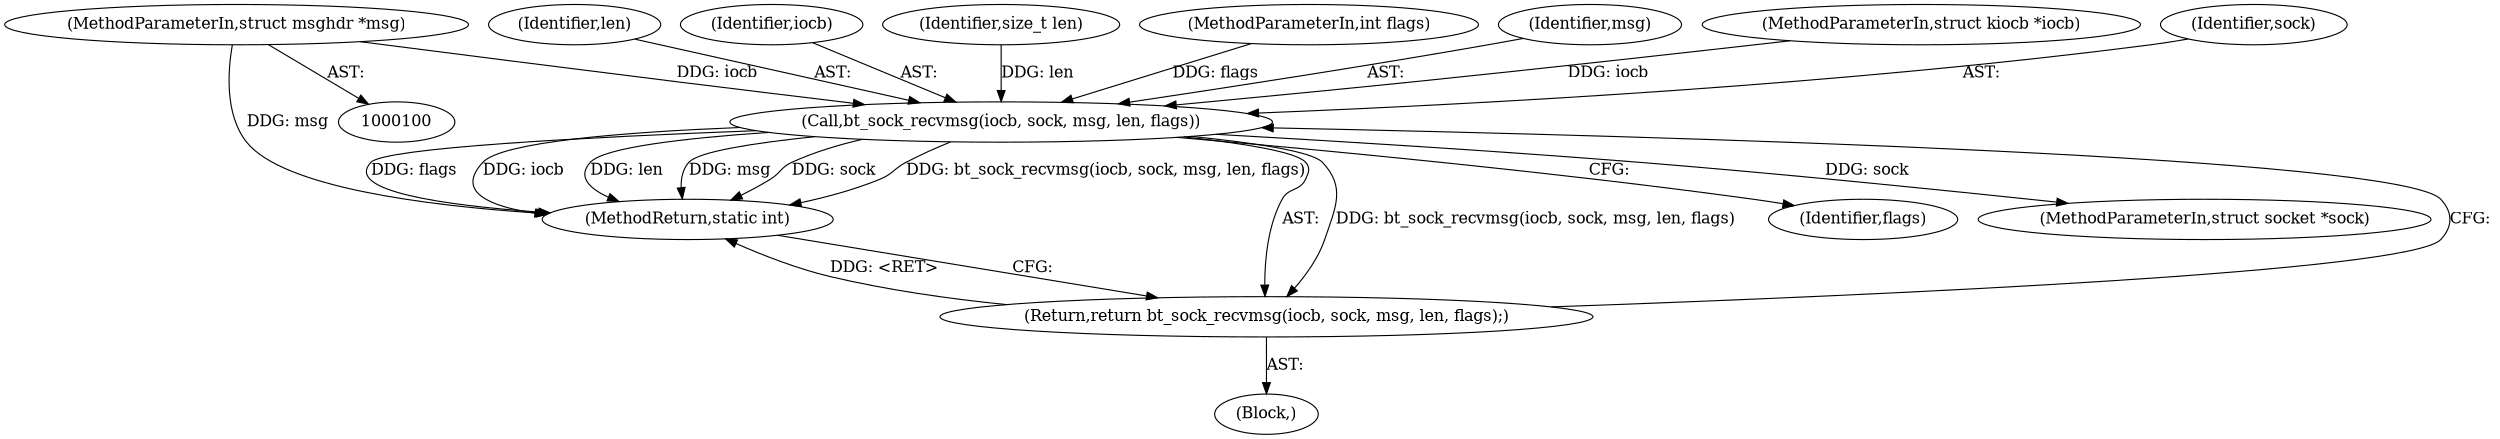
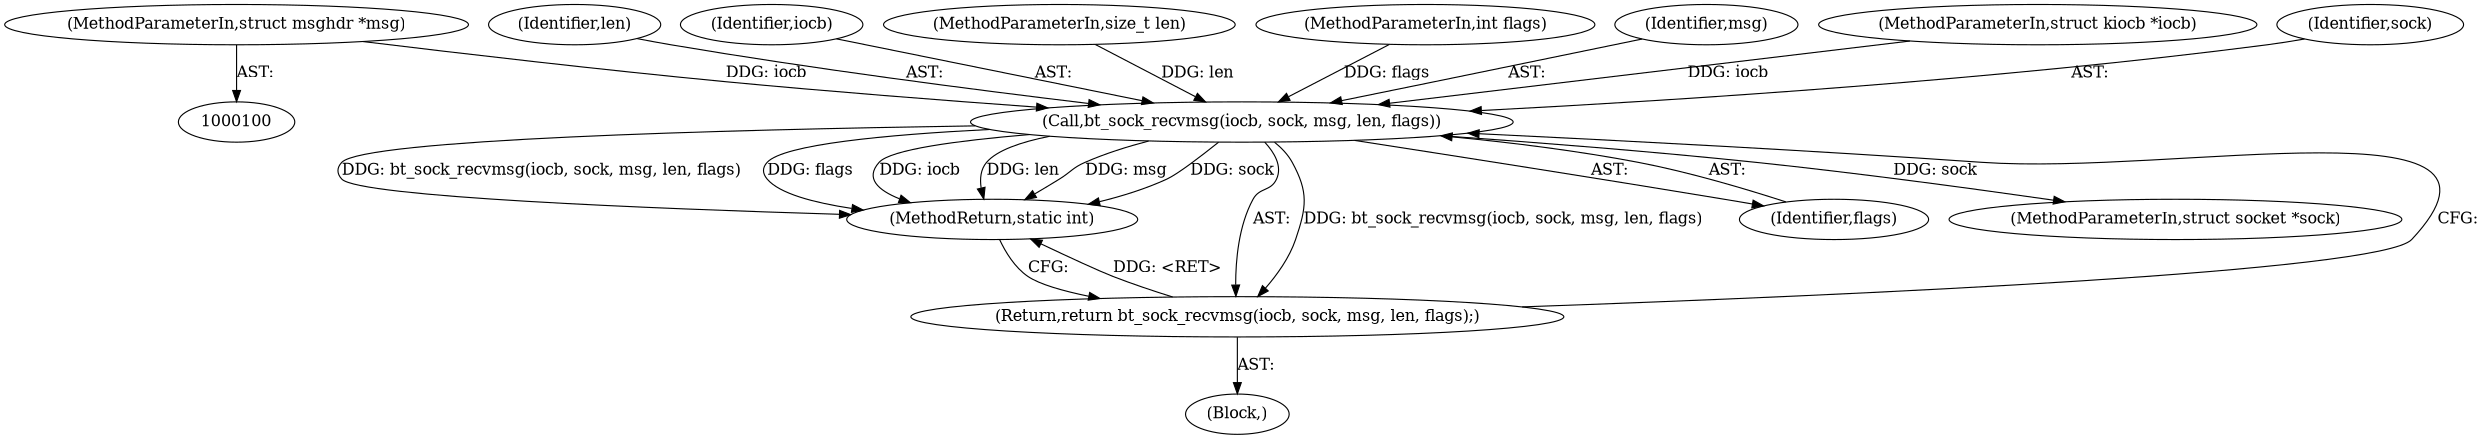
node "(Identifier,size_t len)": label "(Identifier,size_t len)" -> "(MethodParameterIn,size_t len)"
edge "(Identifier,flags)" -> "(Call,bt_sock_recvmsg(iocb, sock, msg, len, flags))": added, label "AST:"
edge "(Call,bt_sock_recvmsg(iocb, sock, msg, len, flags))" -> "(Identifier,flags)": label "CFG: " -> "AST: "
edge "(MethodParameterIn,struct msghdr *msg)" -> "(MethodReturn,static int)": removed, label "DDG: msg"
